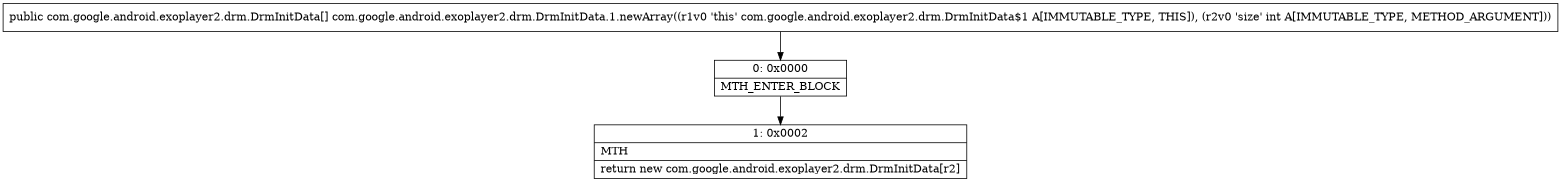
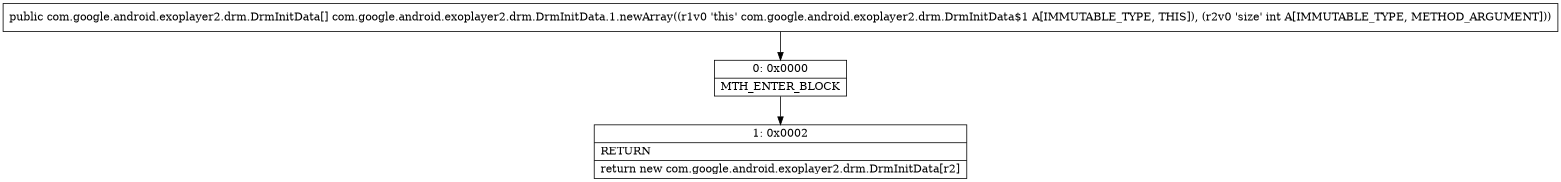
node "1: 0x0002": text "MTH" -> "RETURN"
